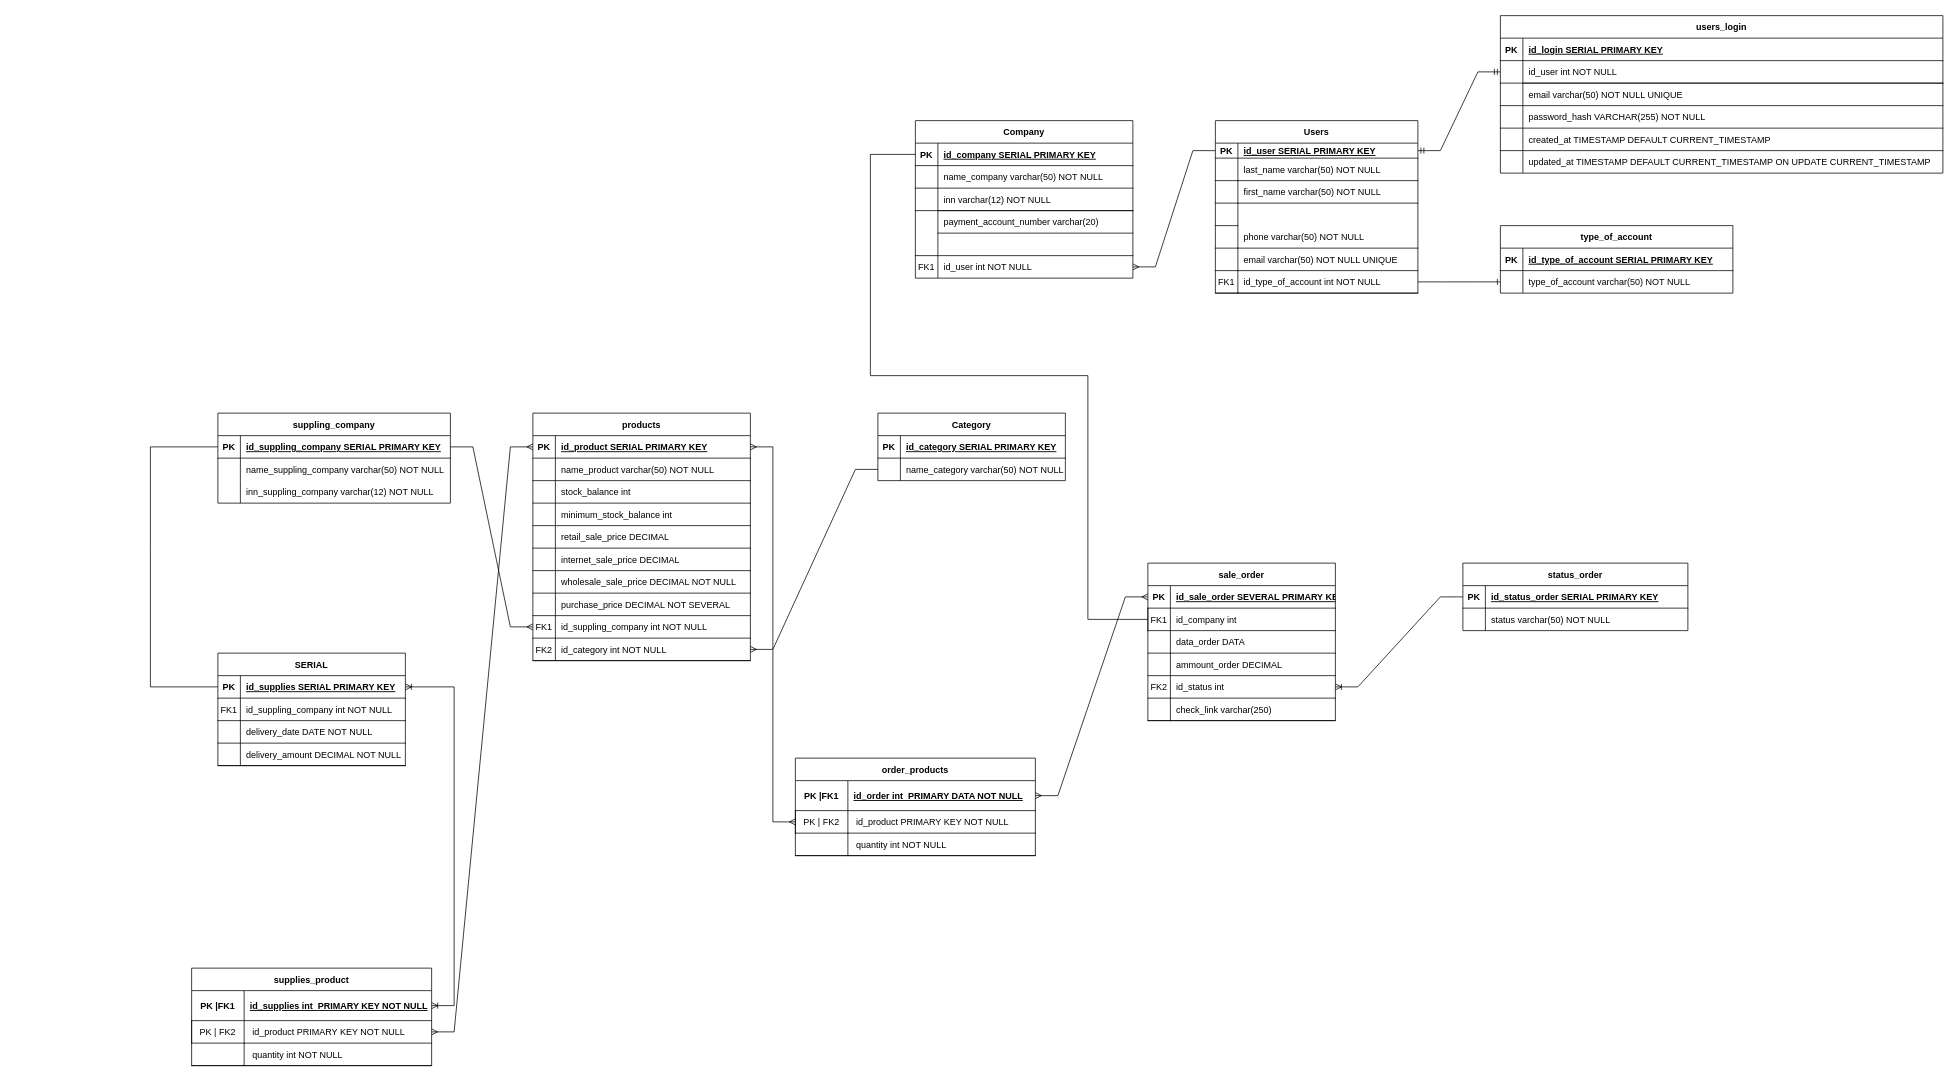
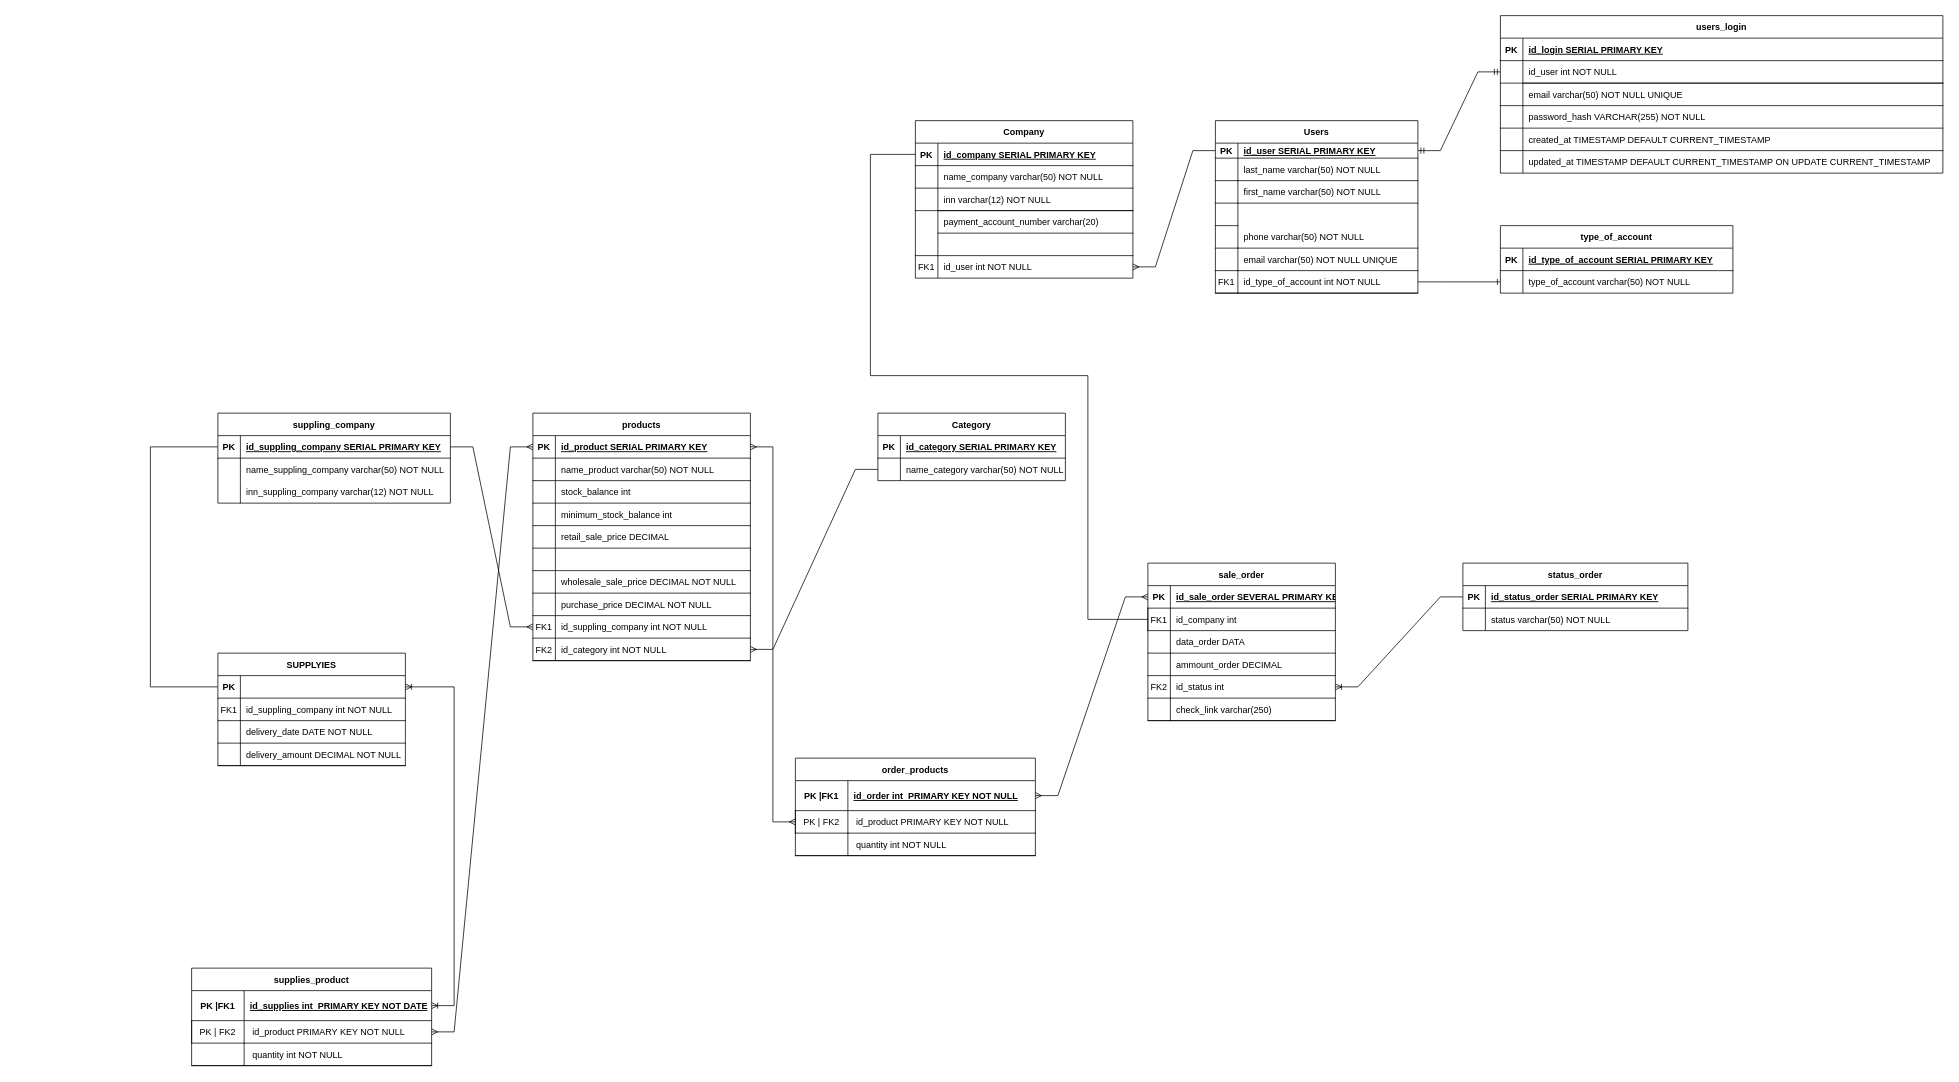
node "internet_sale_price DECIMAL": removed
node "purchase_price DECIMAL NOT SEVERAL": label "purchase_price DECIMAL NOT SEVERAL" -> "purchase_price DECIMAL NOT NULL"
node "SERIAL": label "SERIAL" -> "SUPPLYIES"
node "id_supplies SERIAL PRIMARY KEY": removed
node "id_order int PRIMARY DATA NOT NULL": label "id_order int PRIMARY DATA NOT NULL" -> "id_order int PRIMARY KEY NOT NULL"
node "id_supplies int PRIMARY KEY NOT NULL": label "id_supplies int PRIMARY KEY NOT NULL" -> "id_supplies int PRIMARY KEY NOT DATE"
